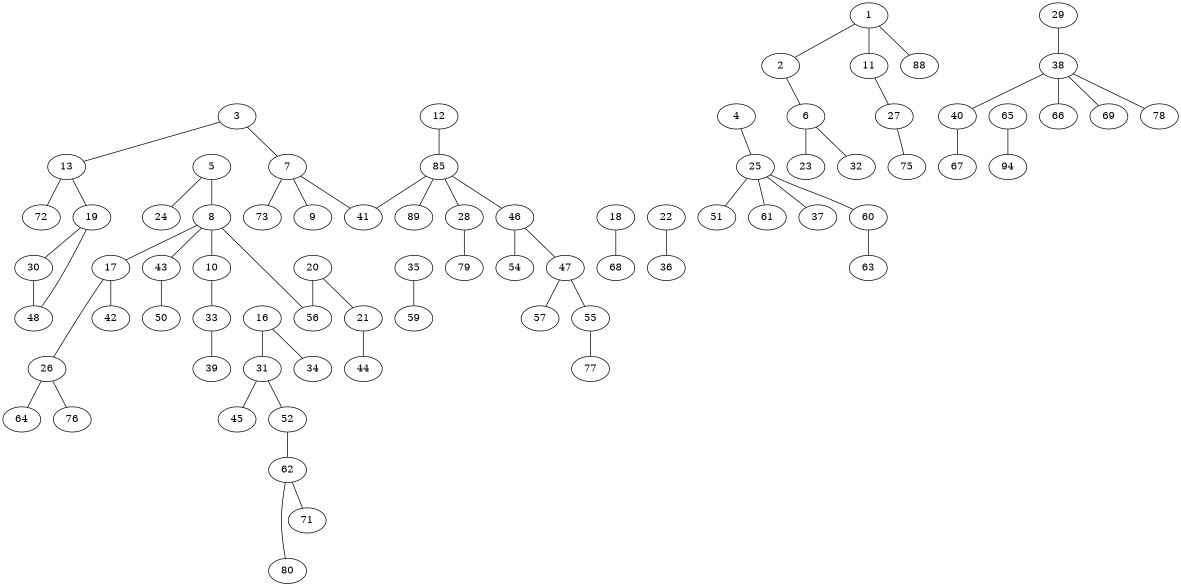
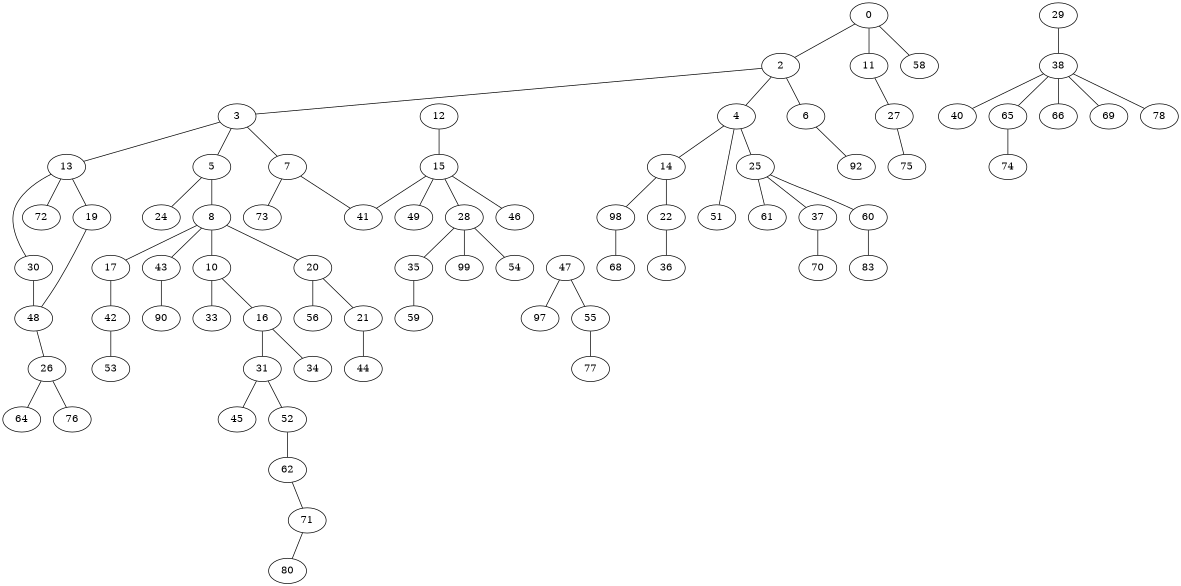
node "1": label "1" -> "0"
node "88": label "88" -> "58"
edge "2" -- "3": added
edge "2" -- "4": added
edge "38" -- "65": added
edge "3" -- "5": added
node "85": label "85" -> "15"
node "14": added
node "23": removed
node "32": label "32" -> "92"
node "67": removed
node "94": label "94" -> "74"
edge "25" -- "51": now "4" -- "51"
node "9": removed
node "89": label "89" -> "49"
node "18": label "18" -> "98"
edge "19" -- "30": now "13" -- "30"
edge "28" -- "35": added
edge "46" -- "54": now "28" -- "54"
edge "46" -- "47": removed
edge "8" -- "56": now "8" -- "20"
node "79": label "79" -> "99"
node "70": added
node "63": label "63" -> "83"
edge "10" -- "16": added
edge "17" -- "26": now "48" -- "26"
node "50": label "50" -> "90"
node "57": label "57" -> "97"
node "53": added
node "39": removed
edge "62" -- "80": now "71" -- "80"
